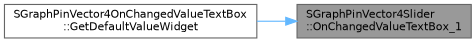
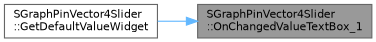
node "SGraphPinVector4OnChangedValueTextBox ::GetDefaultValueWidget": label "SGraphPinVector4OnChangedValueTextBox ::GetDefaultValueWidget" -> "SGraphPinVector4Slider ::GetDefaultValueWidget"
